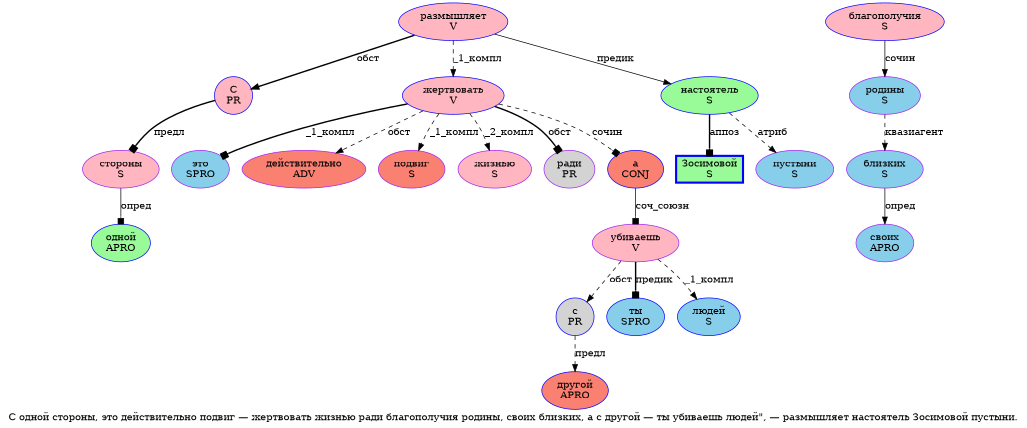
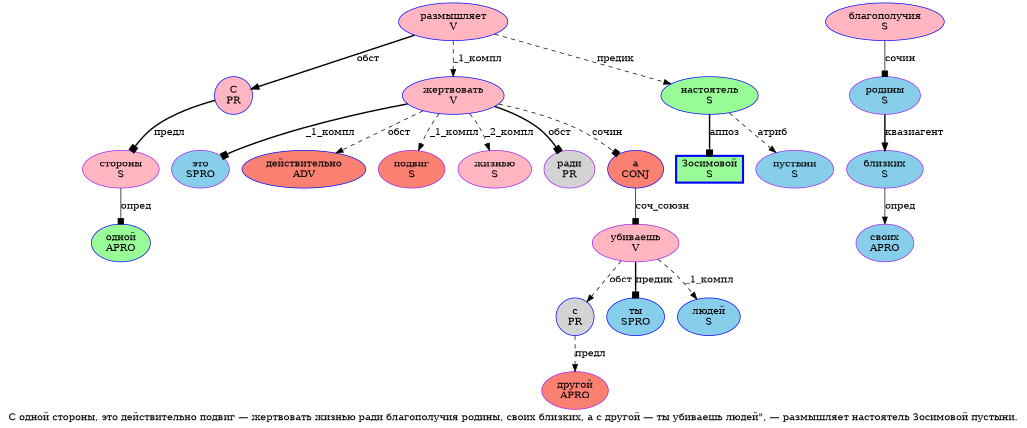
edge "благополучия S" -> "родины S": arrowhead normal -> box
edge "размышляет V" -> "настоятель S": style solid -> dashed
edge "родины S" -> "близких S": style dashed -> bold
node "действительно ADV": color purple -> blue
node "другой APRO": color blue -> purple
